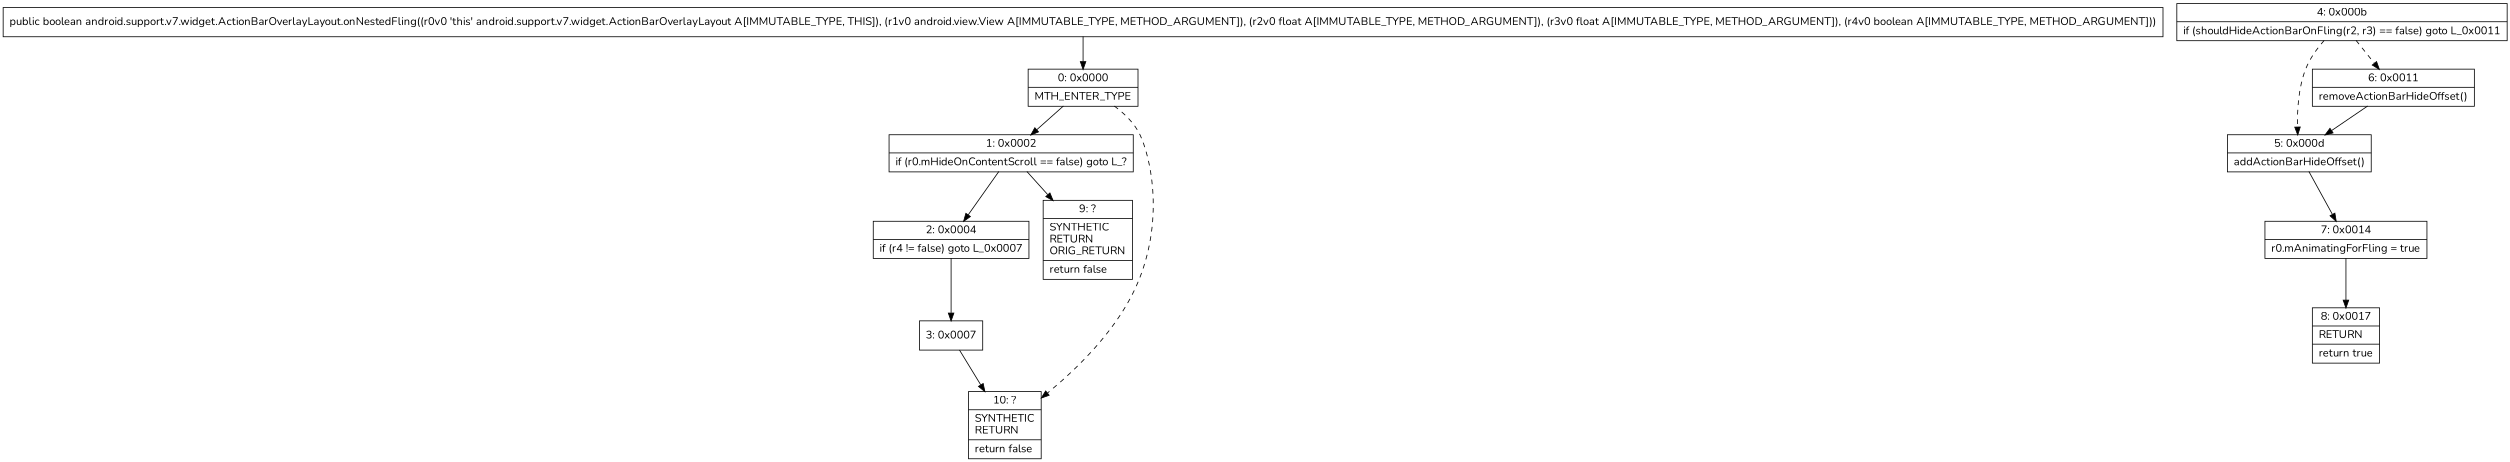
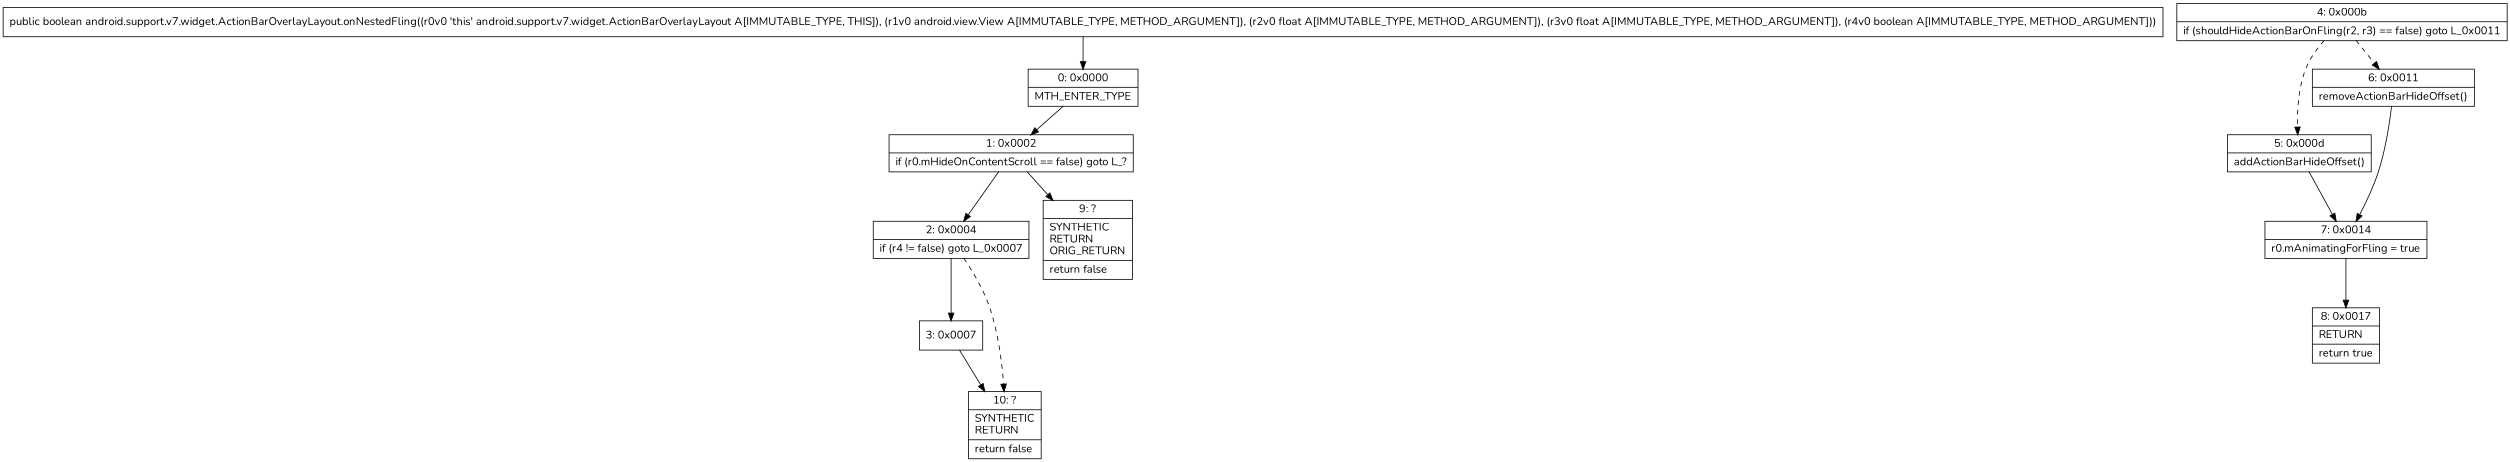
edge "6: 0x0011" -> "5: 0x000d": now "6: 0x0011" -> "7: 0x0014"
edge "0: 0x0000" -> "10: ?": now "2: 0x0004" -> "10: ?"
